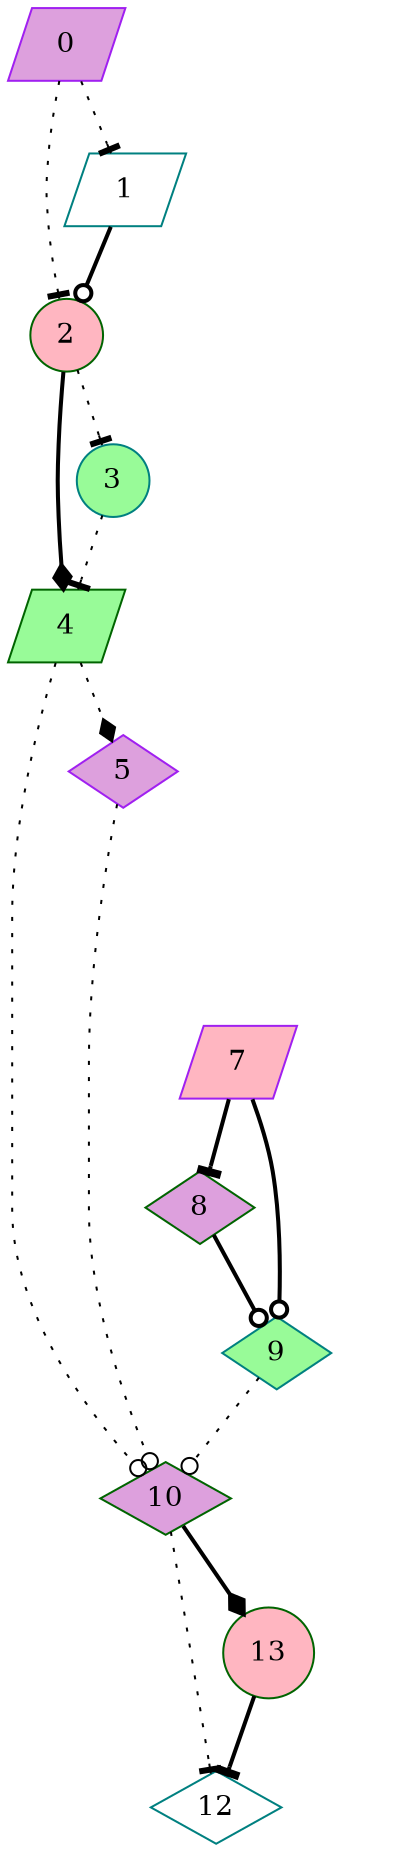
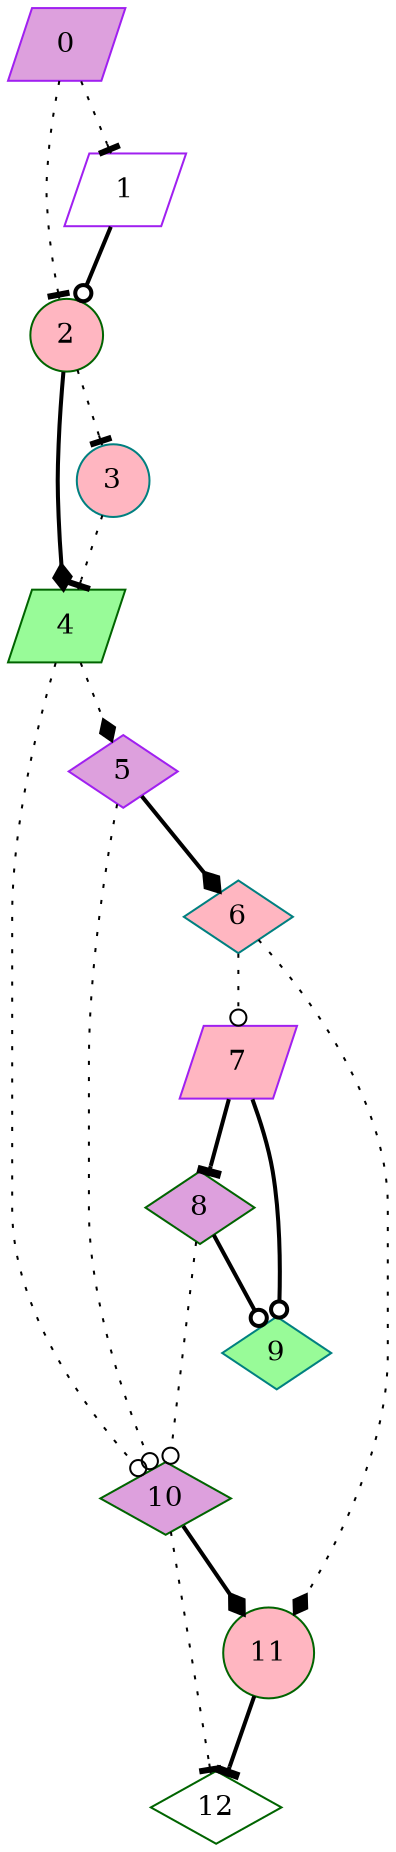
node "1": color teal -> purple
node "3": fillcolor palegreen -> lightpink
node "6": added
edge "9" -> "10": now "8" -> "10"
node "13": label "13" -> "11"
node "12": color teal -> darkgreen
